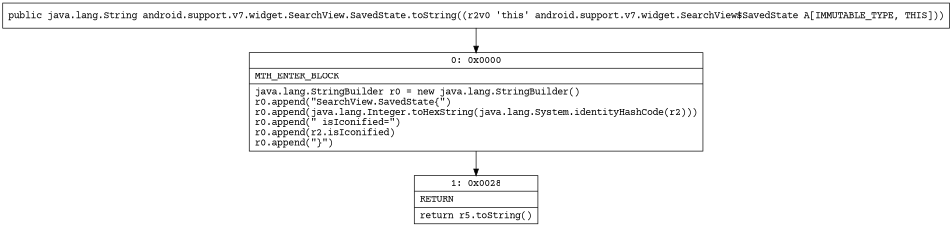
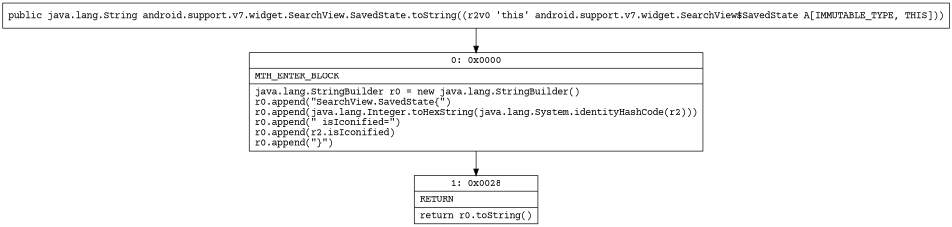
node "1: 0x0028": text "return r5.toString()" -> "return r0.toString()"
